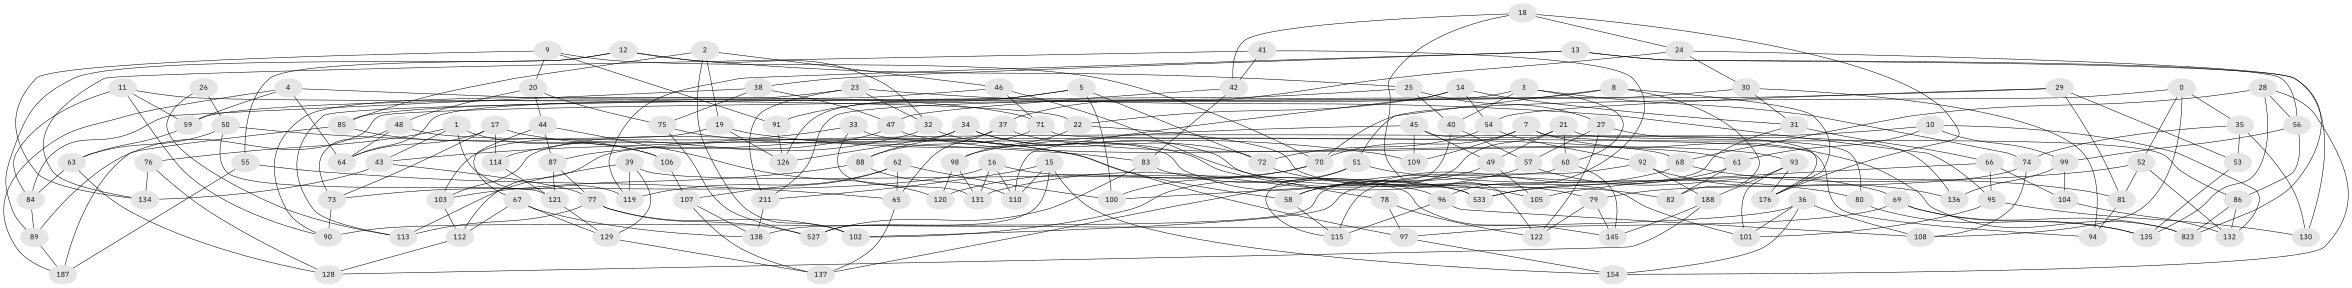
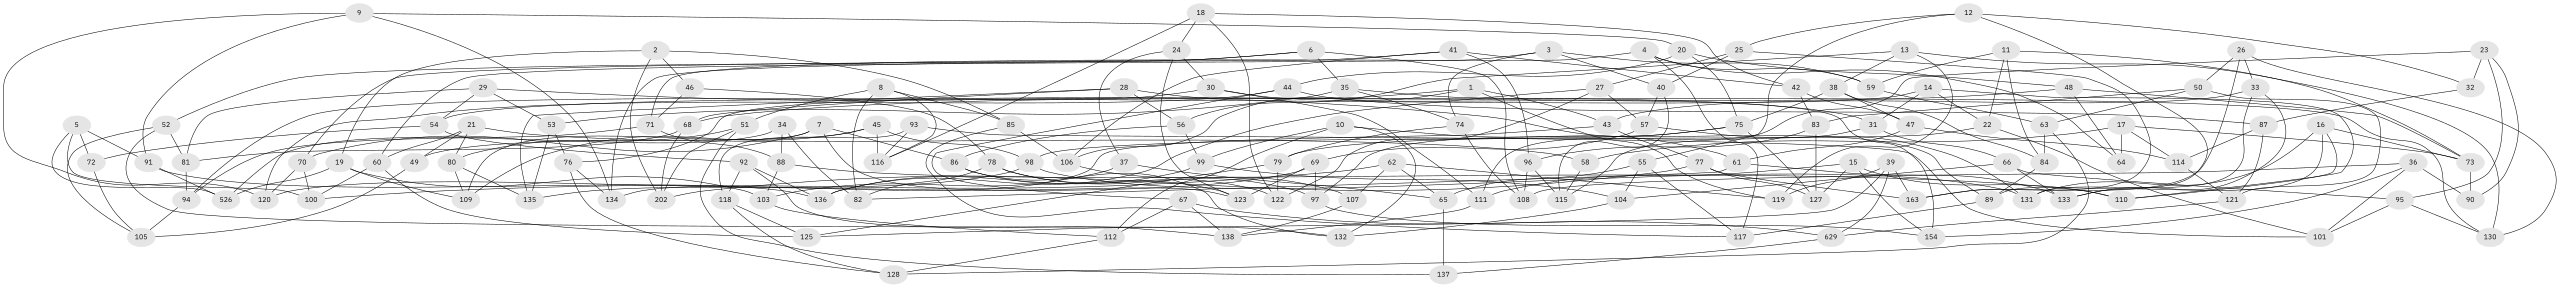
edge "9" -- "70": now "9" -- "120"
edge "41" -- "106": added
edge "26" -- "33": added
node "0": label "0" -> "6"
edge "46" -- "64": removed
edge "26" -- "130": added
edge "53" -- "76": added
edge "34" -- "72": removed
edge "37" -- "93": removed
node "126": label "126" -> "526"
edge "32" -- "79": now "75" -- "79"
edge "80" -- "109": added
edge "87" -- "77": now "87" -- "114"
edge "49" -- "58": removed
edge "55" -- "104": added
edge "78" -- "82": added
edge "11" -- "90": now "11" -- "73"
edge "91" -- "136": added
node "211": label "211" -> "111"
node "533": label "533" -> "133"
node "188": label "188" -> "118"
node "176": label "176" -> "116"
edge "94" -- "105": added
node "113": label "113" -> "163"
node "129": label "129" -> "629"
node "527": label "527" -> "127"
node "102": label "102" -> "202"
node "145": label "145" -> "125"
node "823": label "823" -> "123"
edge "107" -- "137": removed
node "187": label "187" -> "117"
